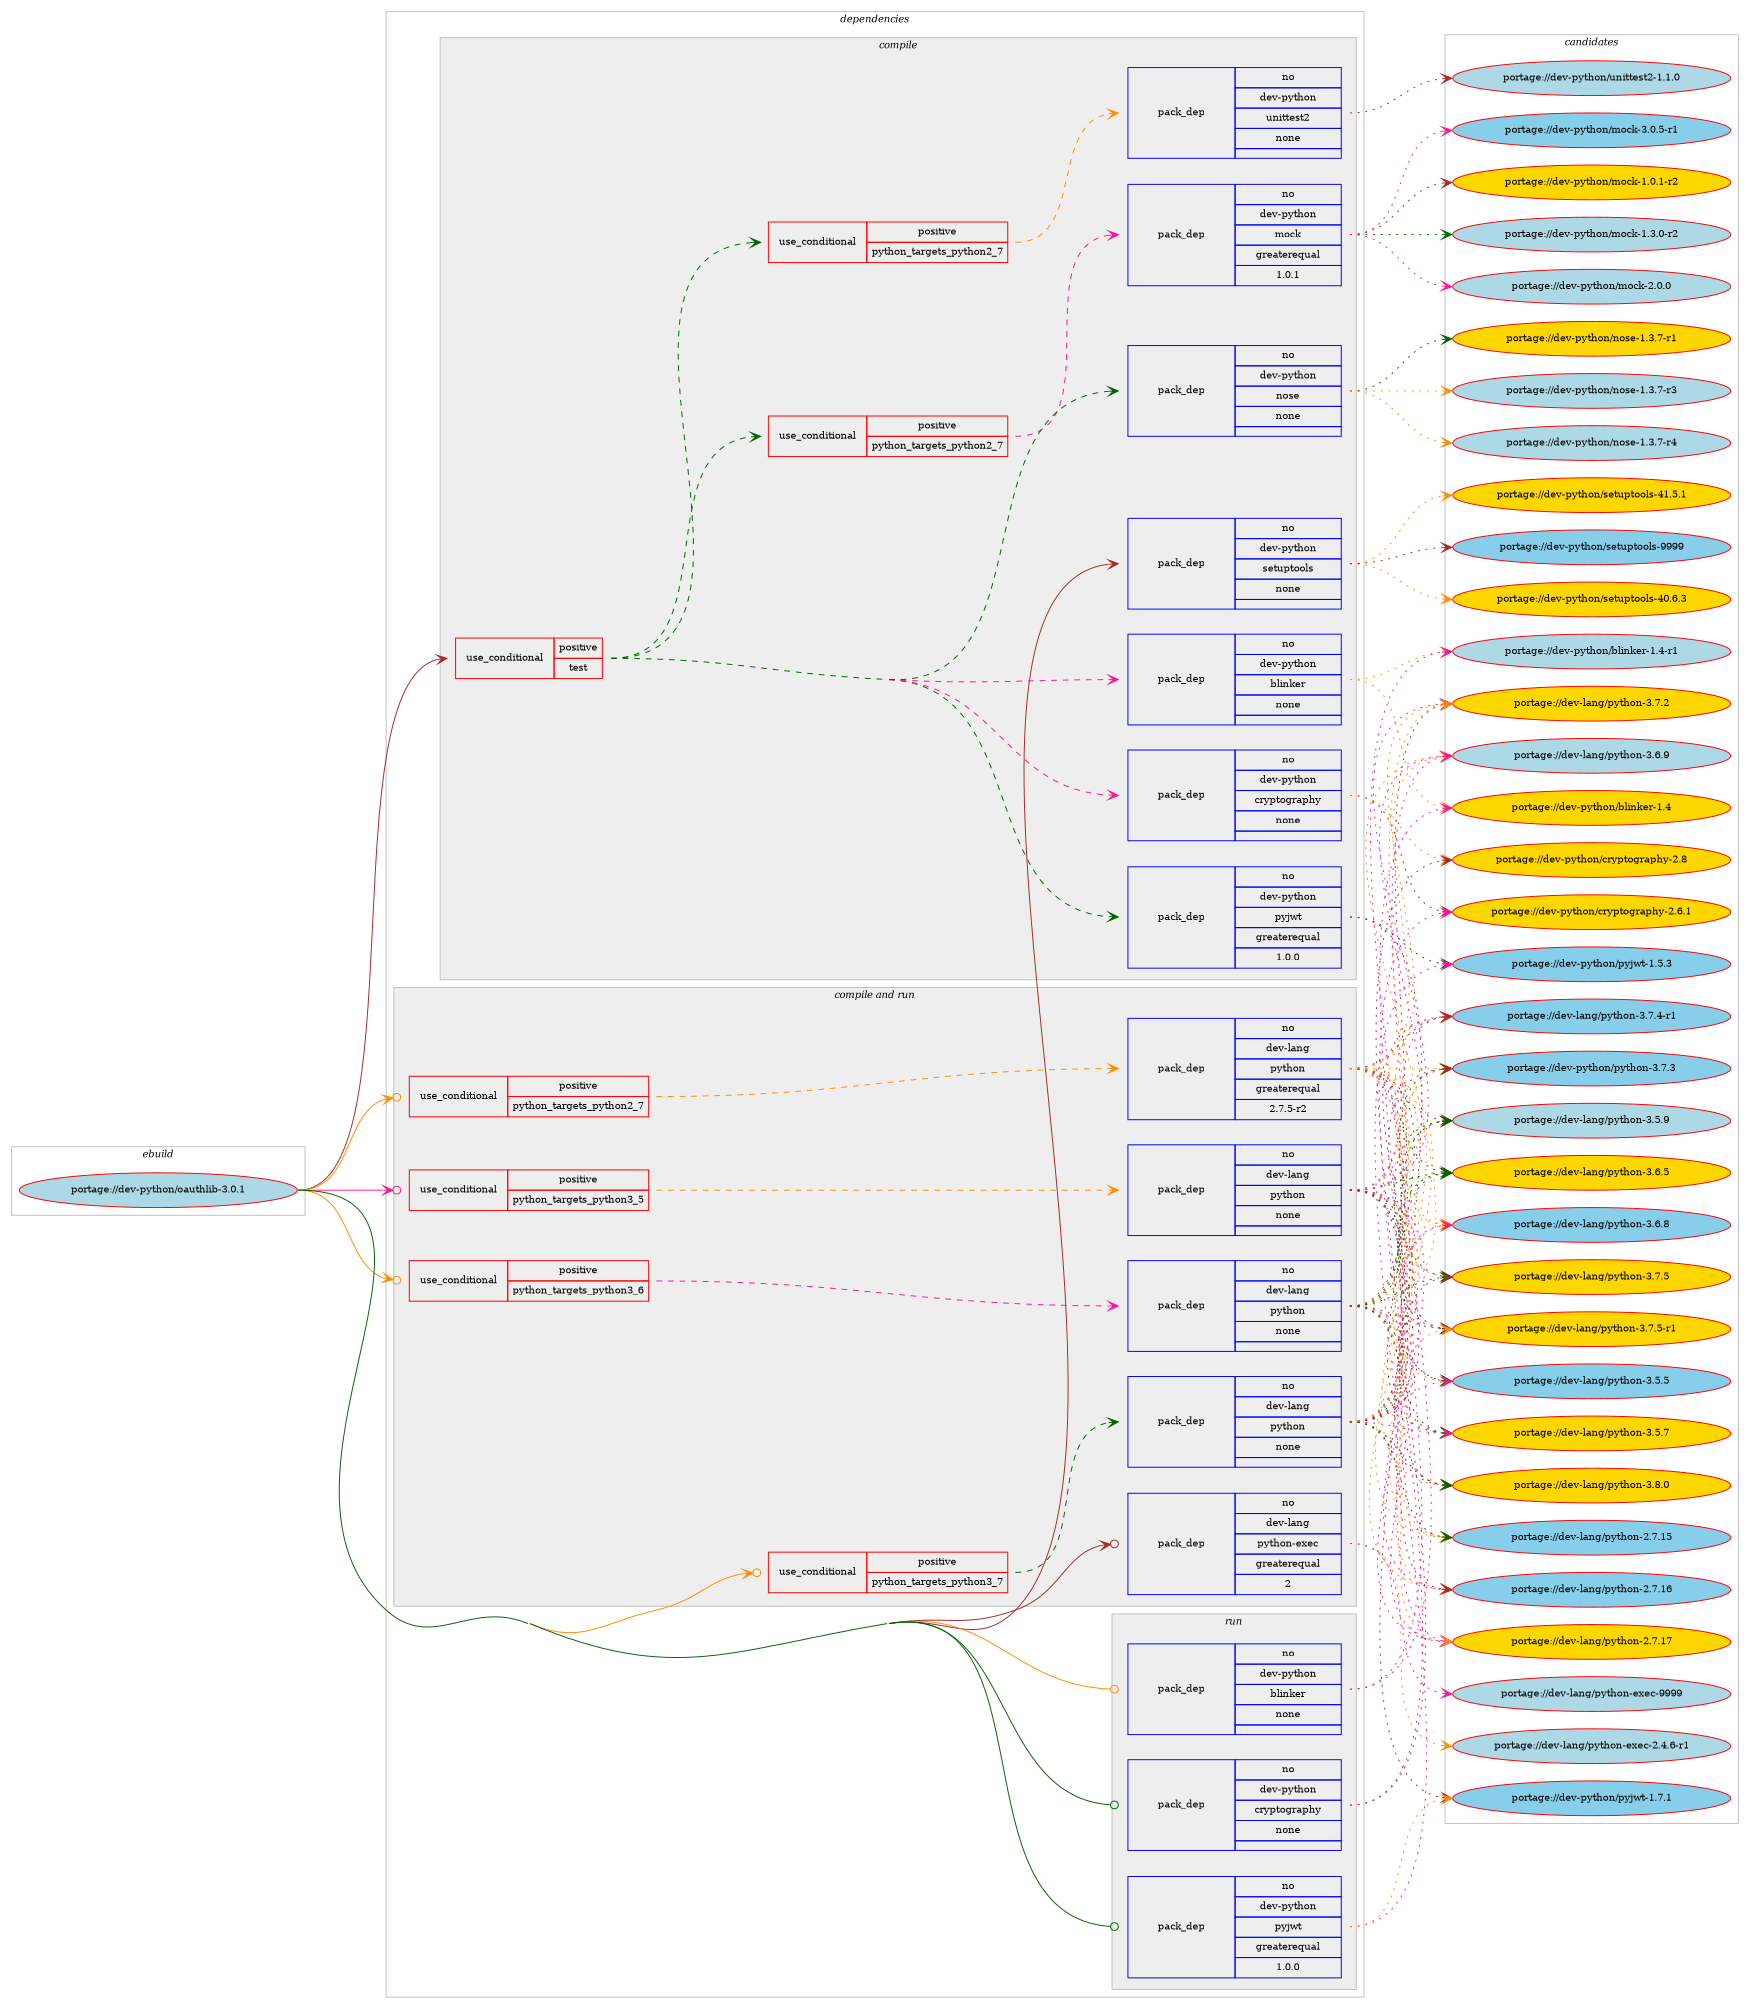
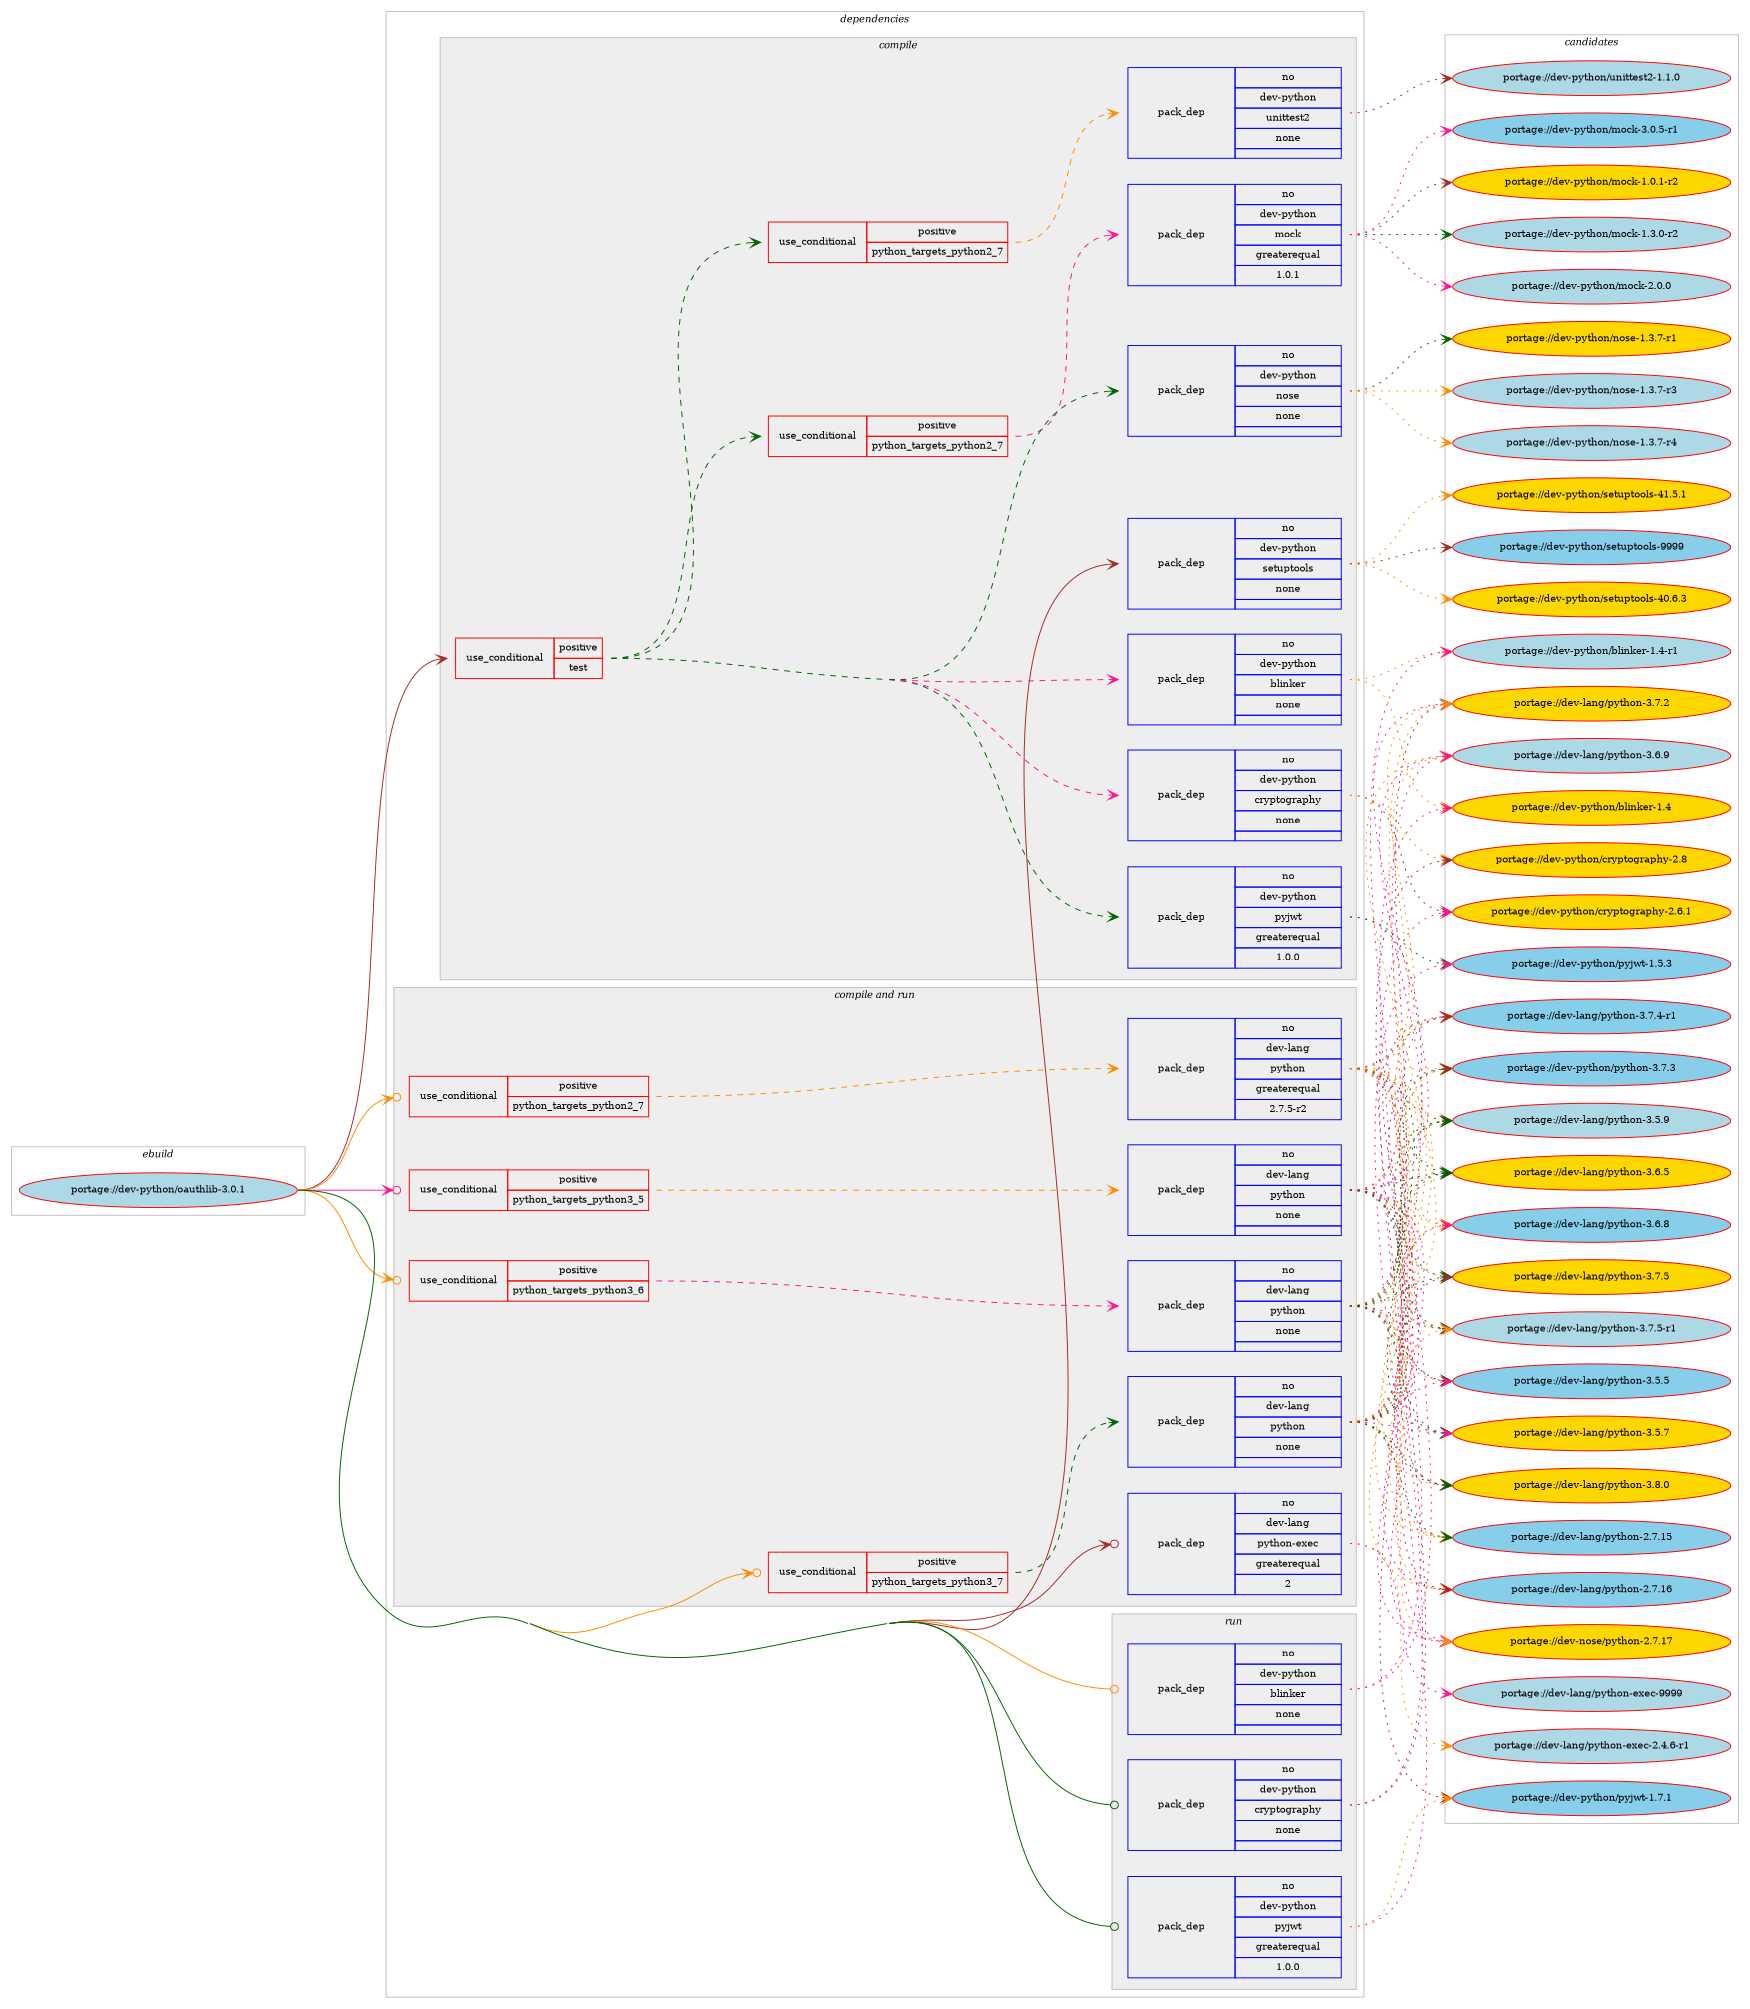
node "portage://dev-lang/python-3.7.5-r1": fillcolor gold -> lightblue
node "portage://dev-lang/python-2.7.17": label "portage://dev-lang/python-2.7.17" -> "portage://dev-nose/python-2.7.17"
